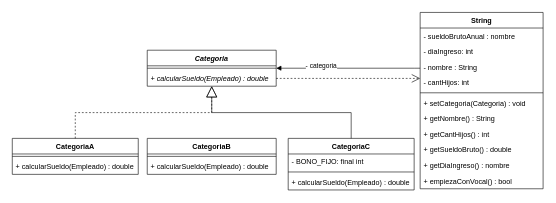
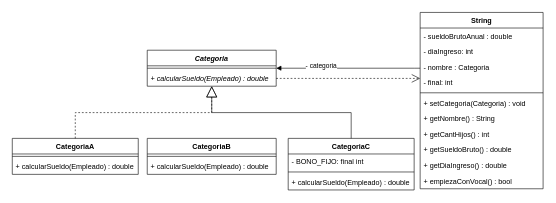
node "- sueldoBrutoAnual : nombre": label "- sueldoBrutoAnual : nombre" -> "- sueldoBrutoAnual : double"
node "- nombre : String": label "- nombre : String" -> "- nombre : Categoria"
node "- cantHijos: int": label "- cantHijos: int" -> "- final: int"
node "+ getDiaIngreso() : nombre": label "+ getDiaIngreso() : nombre" -> "+ getDiaIngreso() : double"
